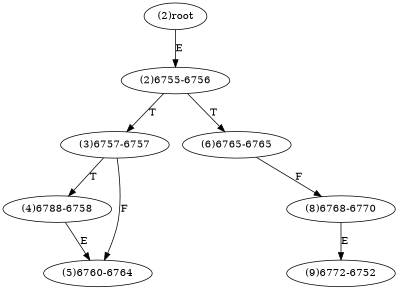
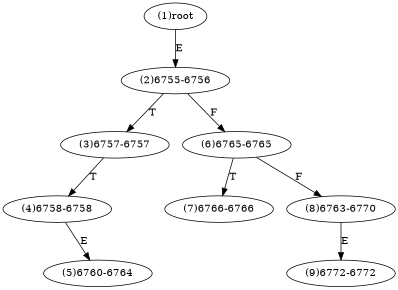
node "(2)root": label "(2)root" -> "(1)root"
edge "(2)6755-6756" -> "(6)6765-6765": label "T" -> "F"
edge "(3)6757-6757" -> "(5)6760-6764": removed, label "F"
node "(4)6788-6758": label "(4)6788-6758" -> "(4)6758-6758"
node "(7)6766-6766": added
node "(8)6768-6770": label "(8)6768-6770" -> "(8)6763-6770"
node "(9)6772-6752": label "(9)6772-6752" -> "(9)6772-6772"
